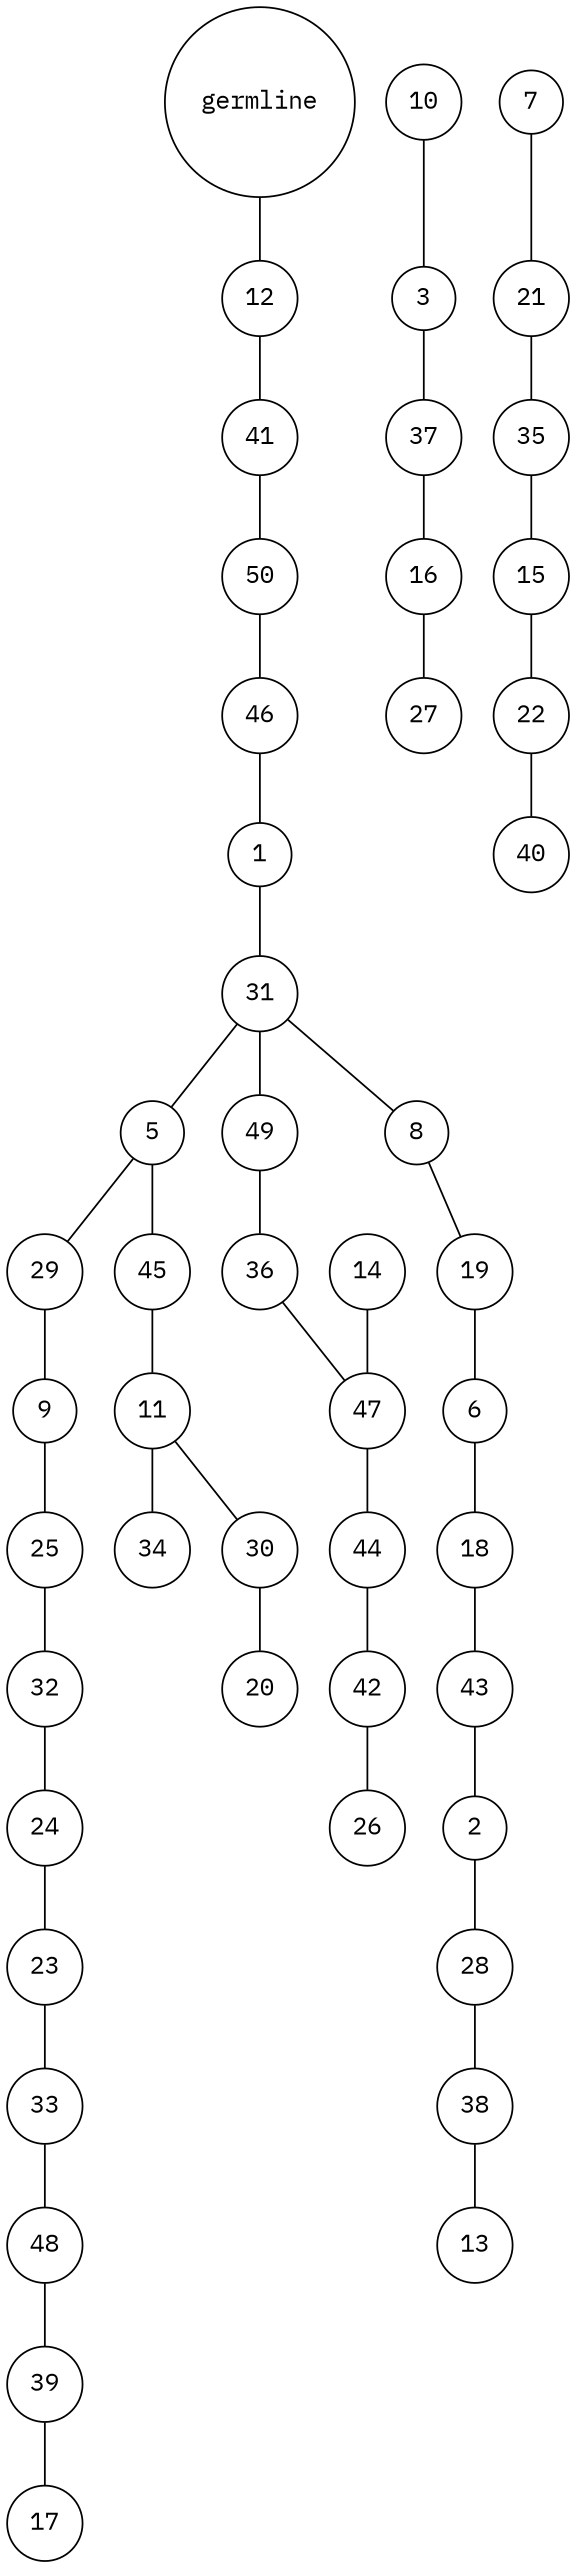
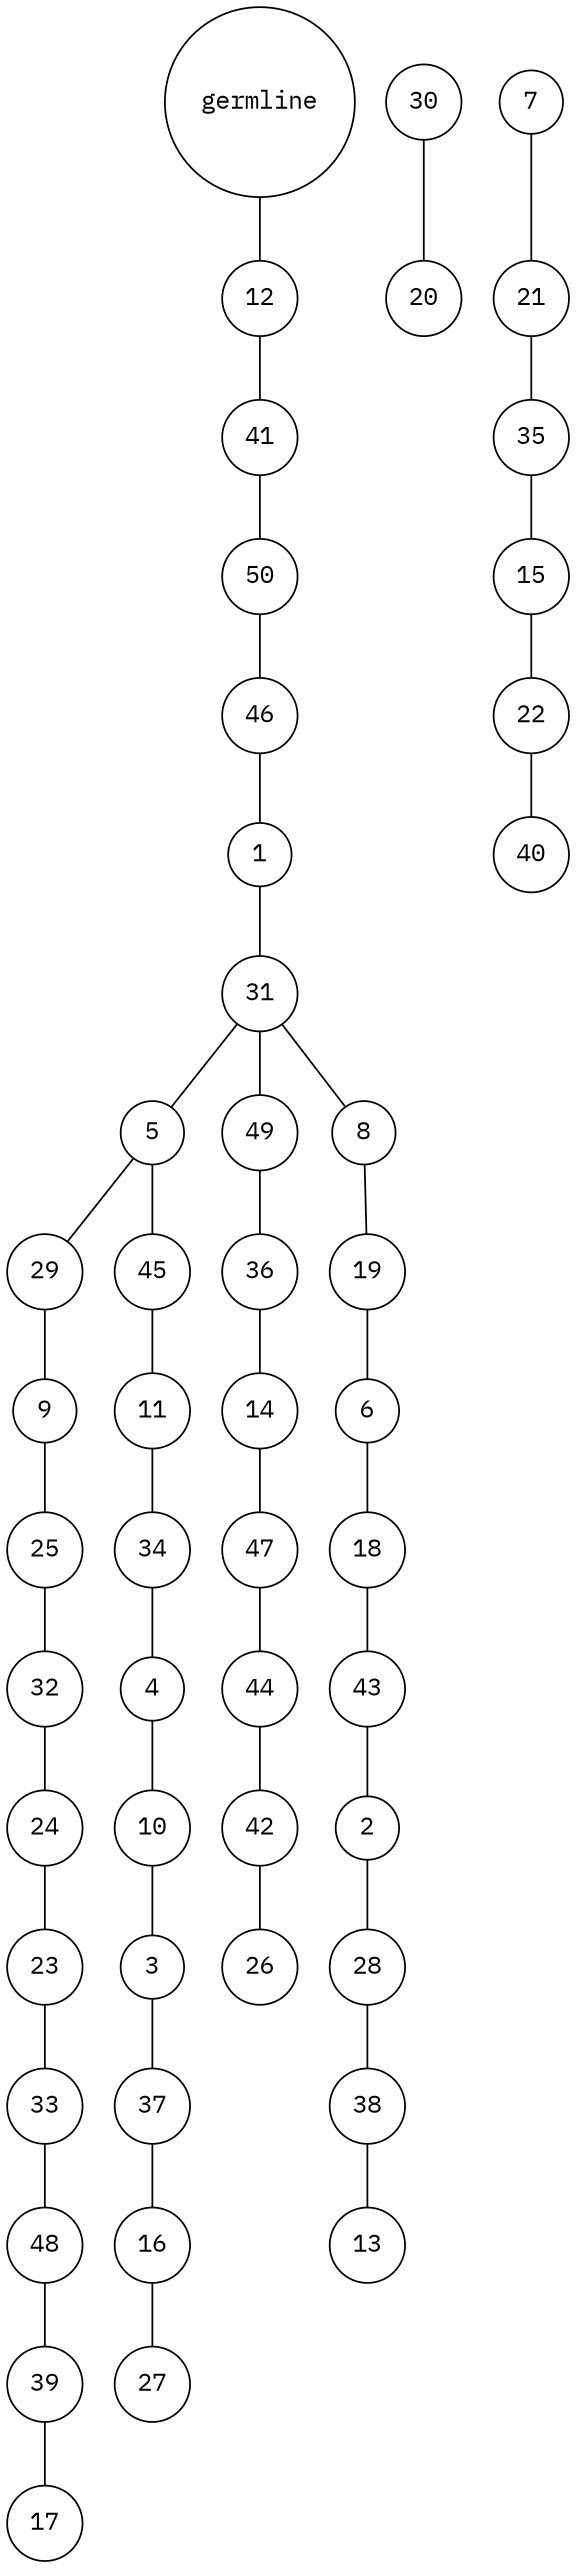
edge "36" -- "47": now "36" -- "14"
edge "11" -- "30": removed
node "4": added
